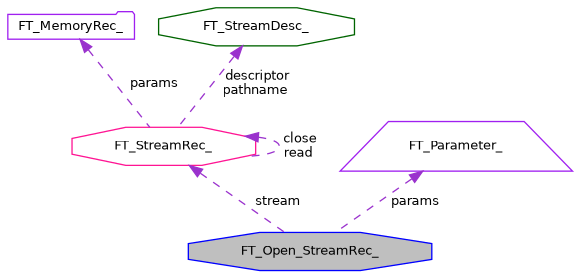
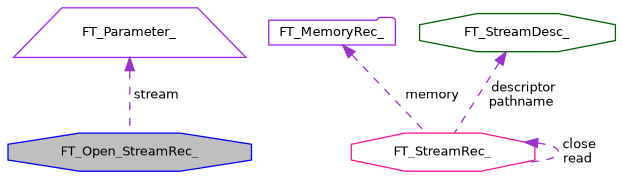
edge "FT_StreamRec_" -> "FT_MemoryRec_": label " params" -> " memory"
edge "FT_Open_StreamRec_" -> "FT_Parameter_": label " params" -> " stream"
edge "FT_Open_StreamRec_" -> "FT_StreamRec_": removed, label "stream"
